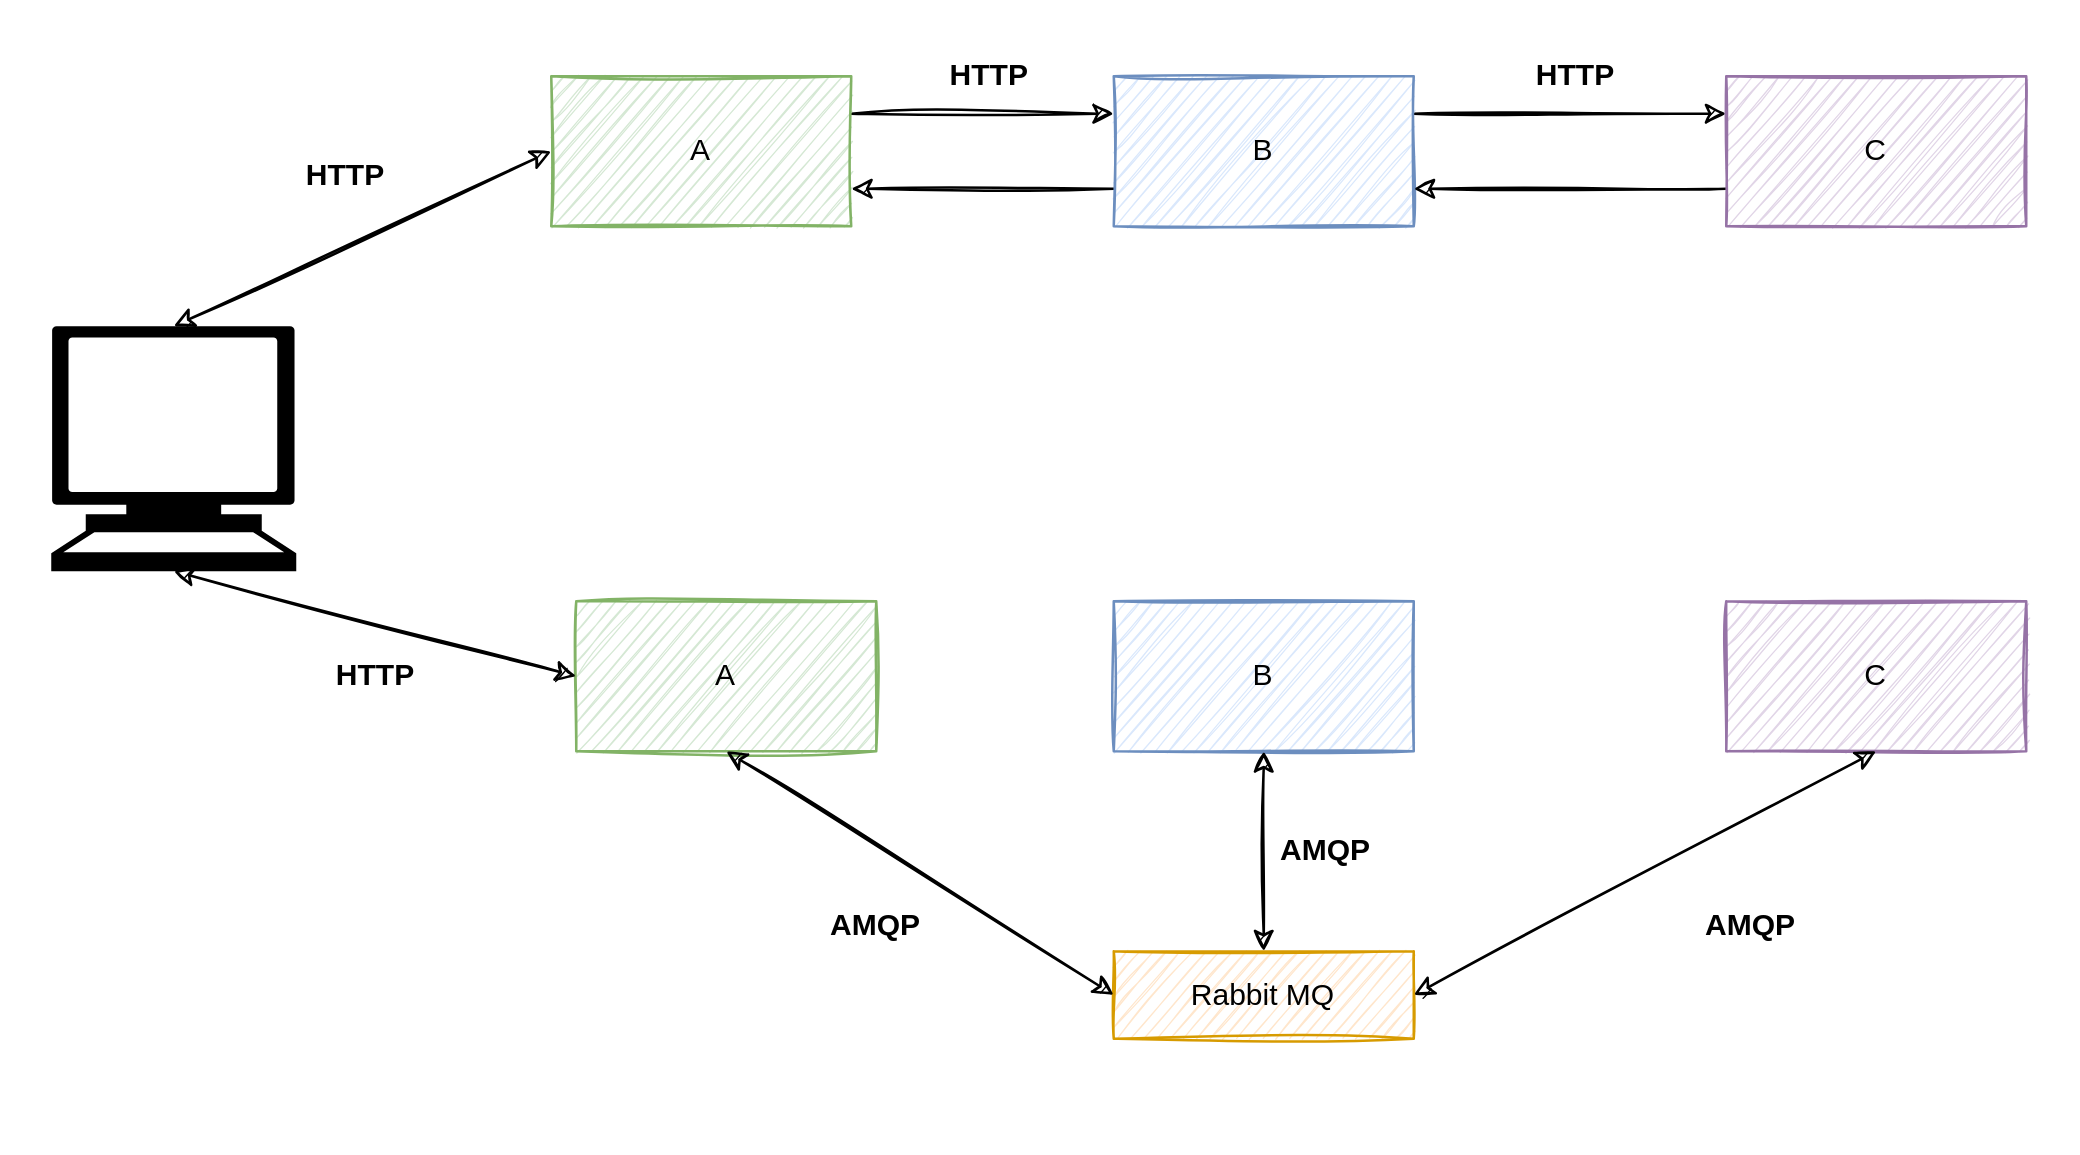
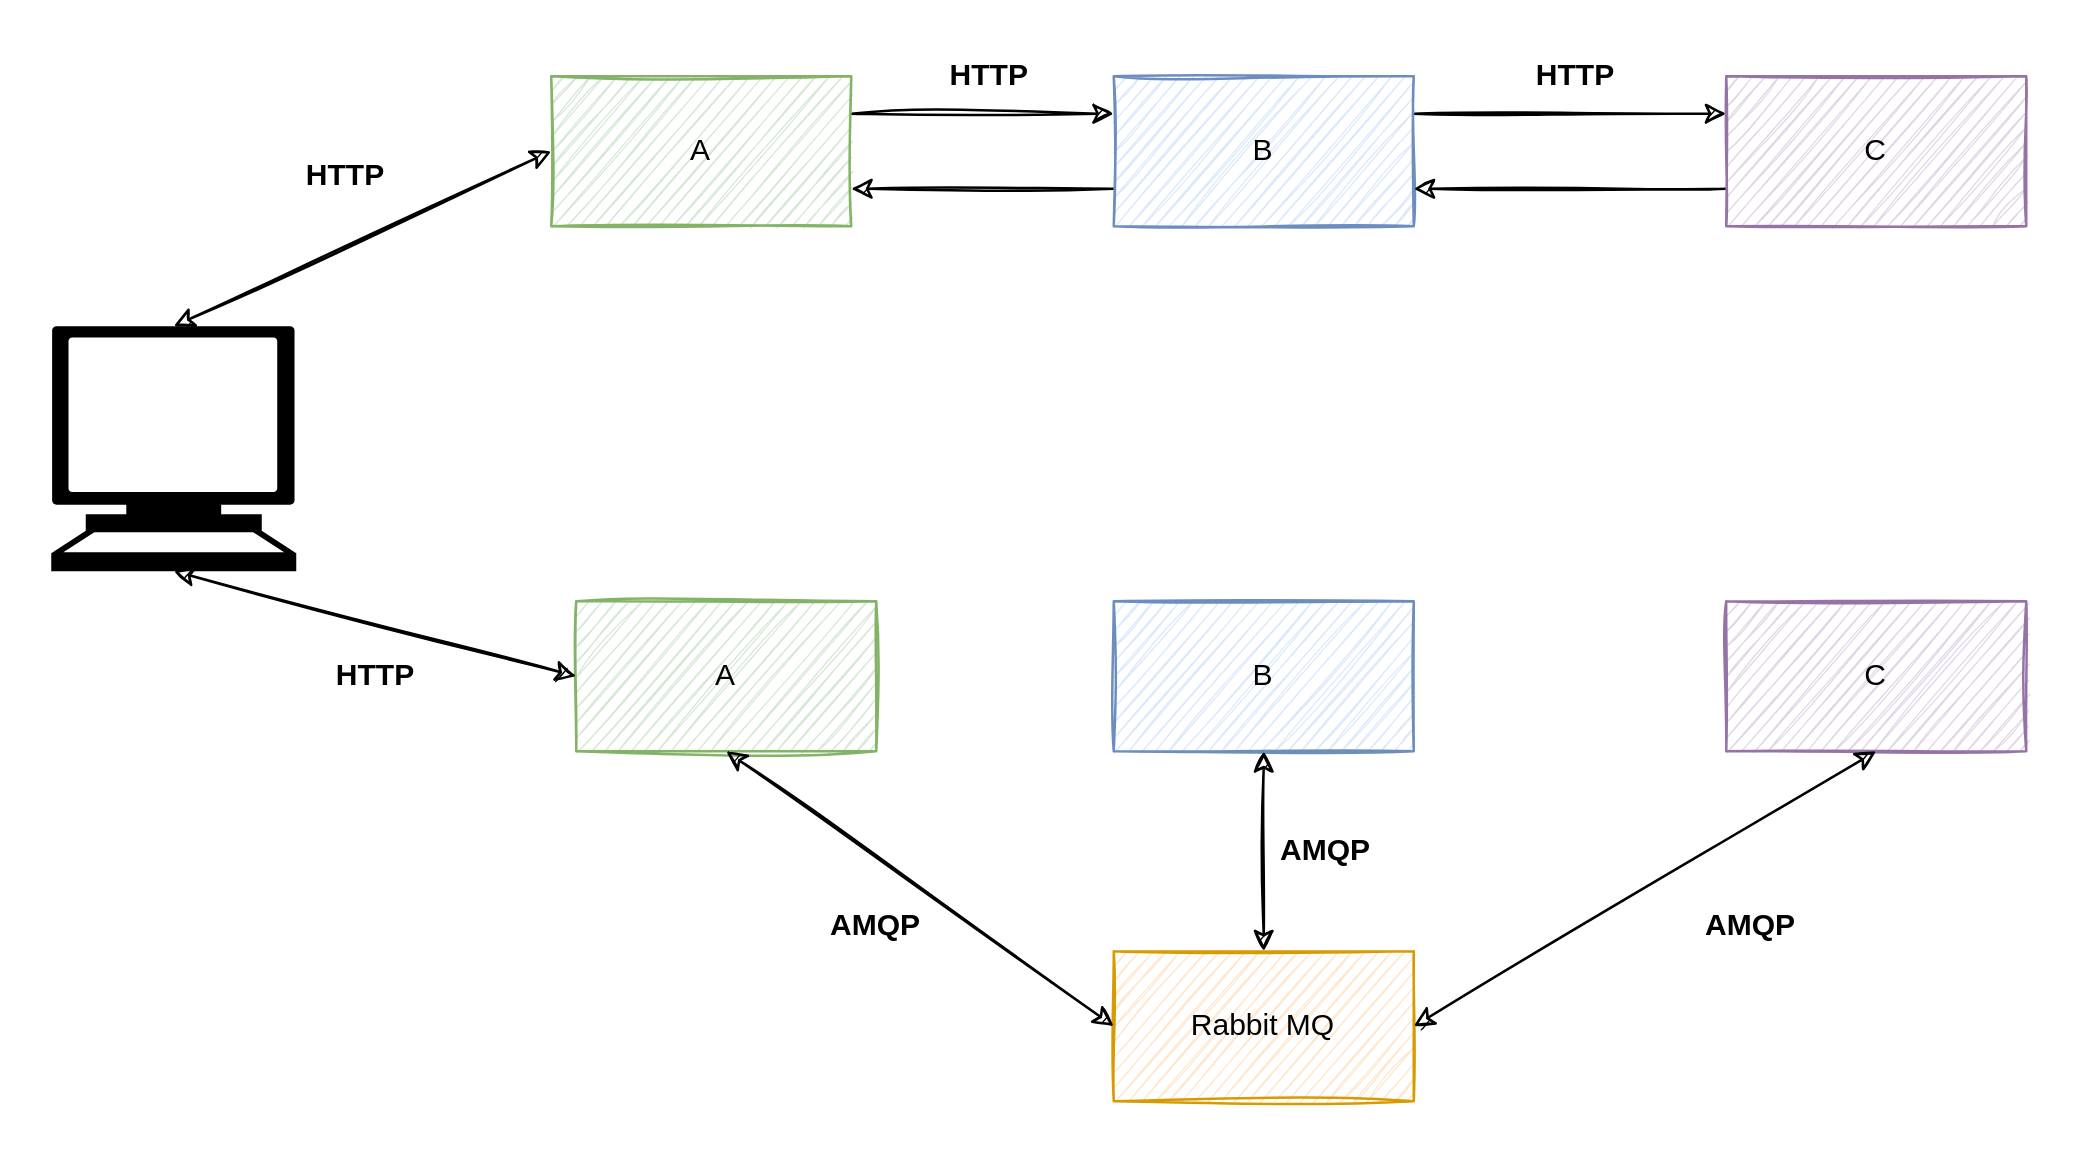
node "Rabbit MQ": size 300x88 -> 300x150
